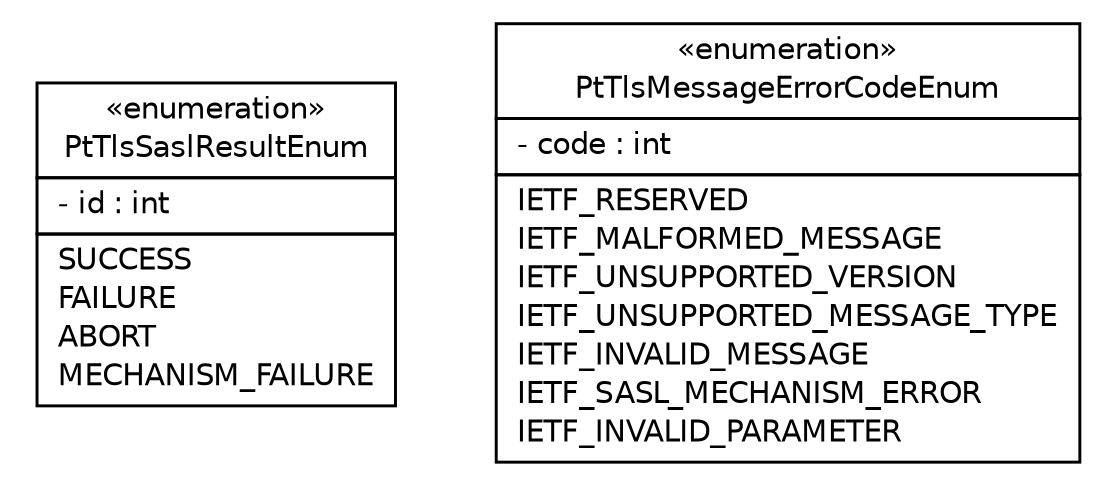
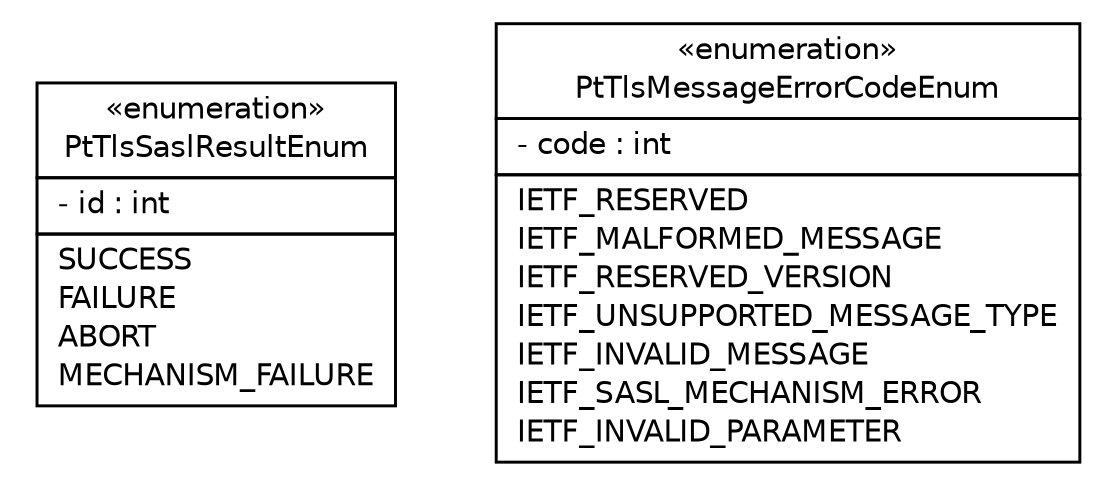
node "PtTlsMessageErrorCodeEnum": text "IETF_UNSUPPORTED_VERSION" -> "IETF_RESERVED_VERSION"
